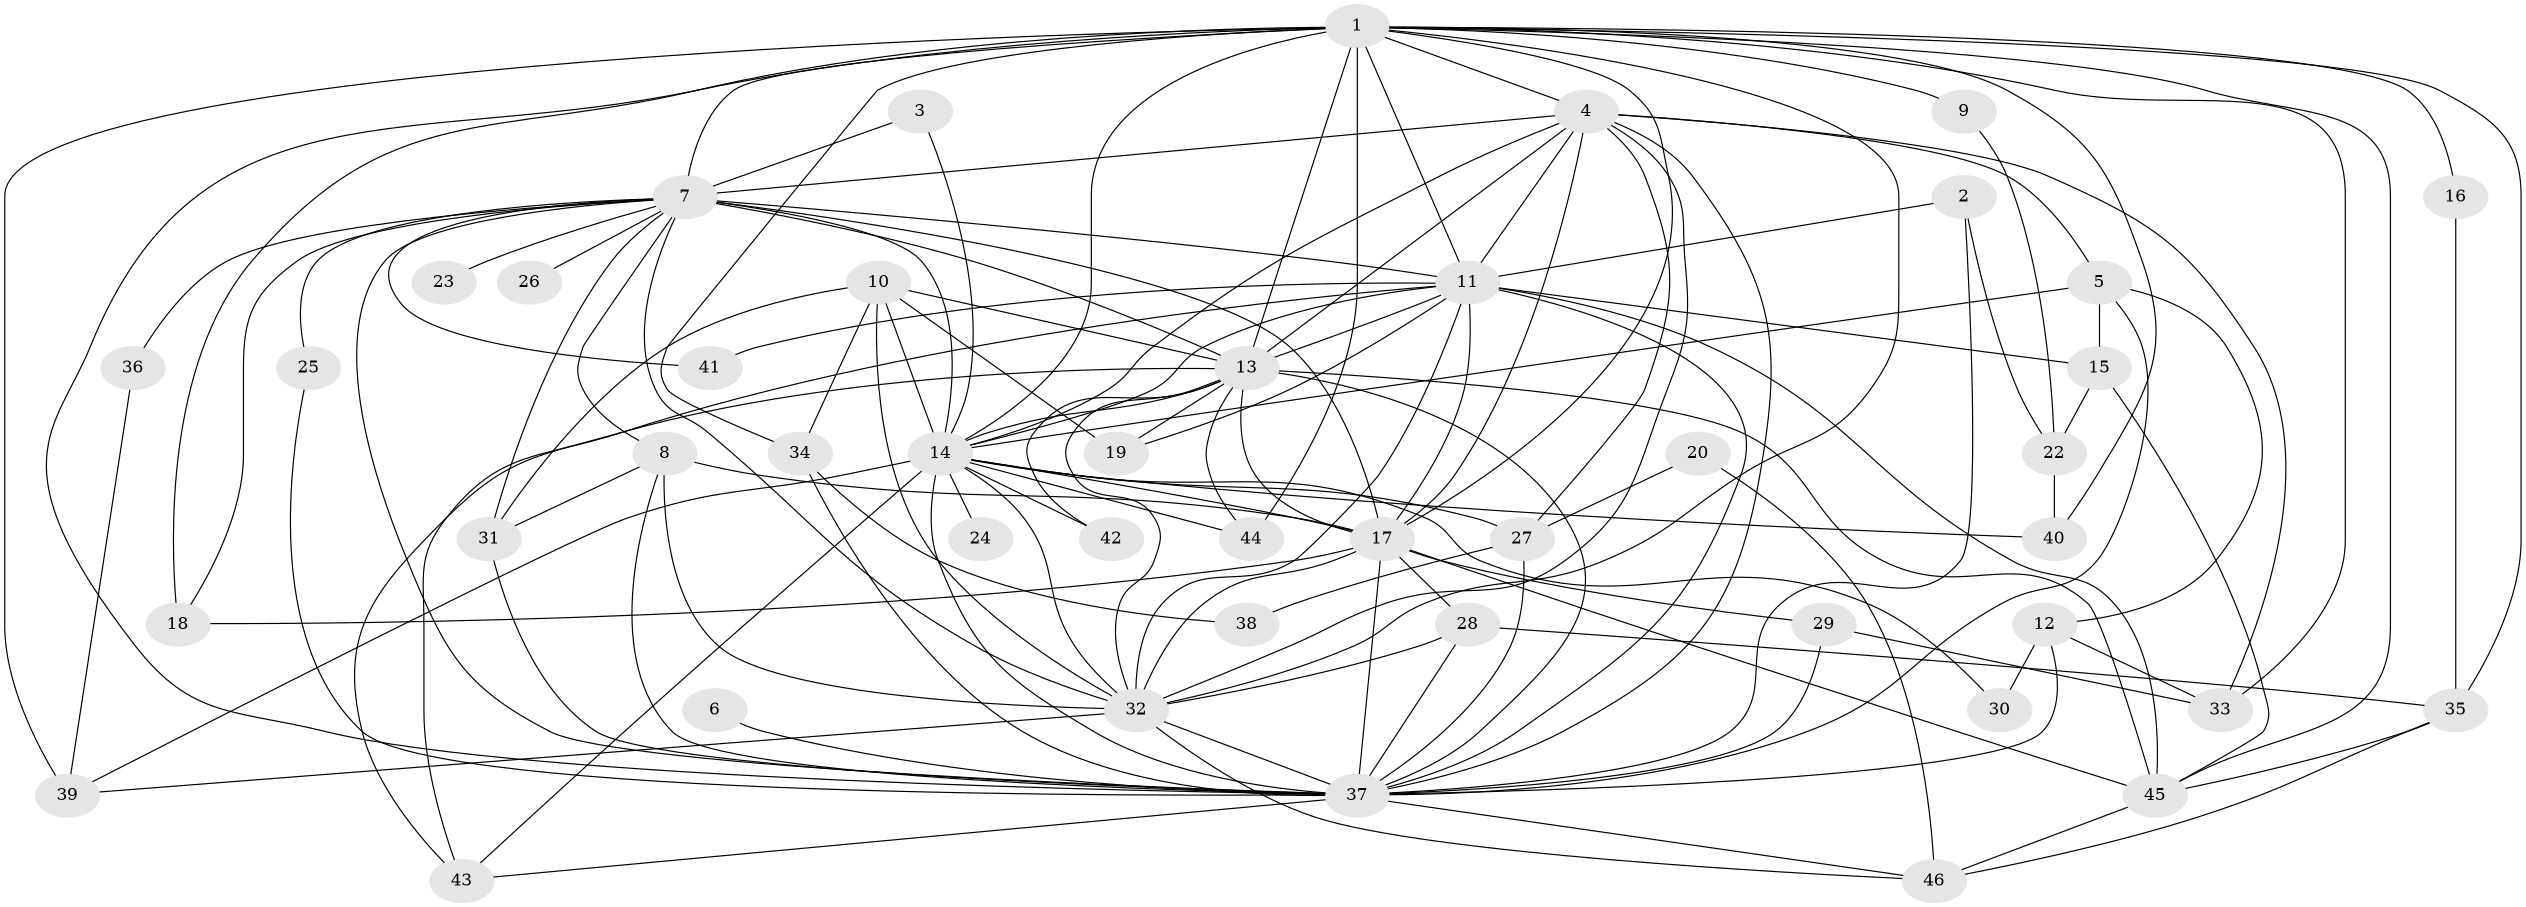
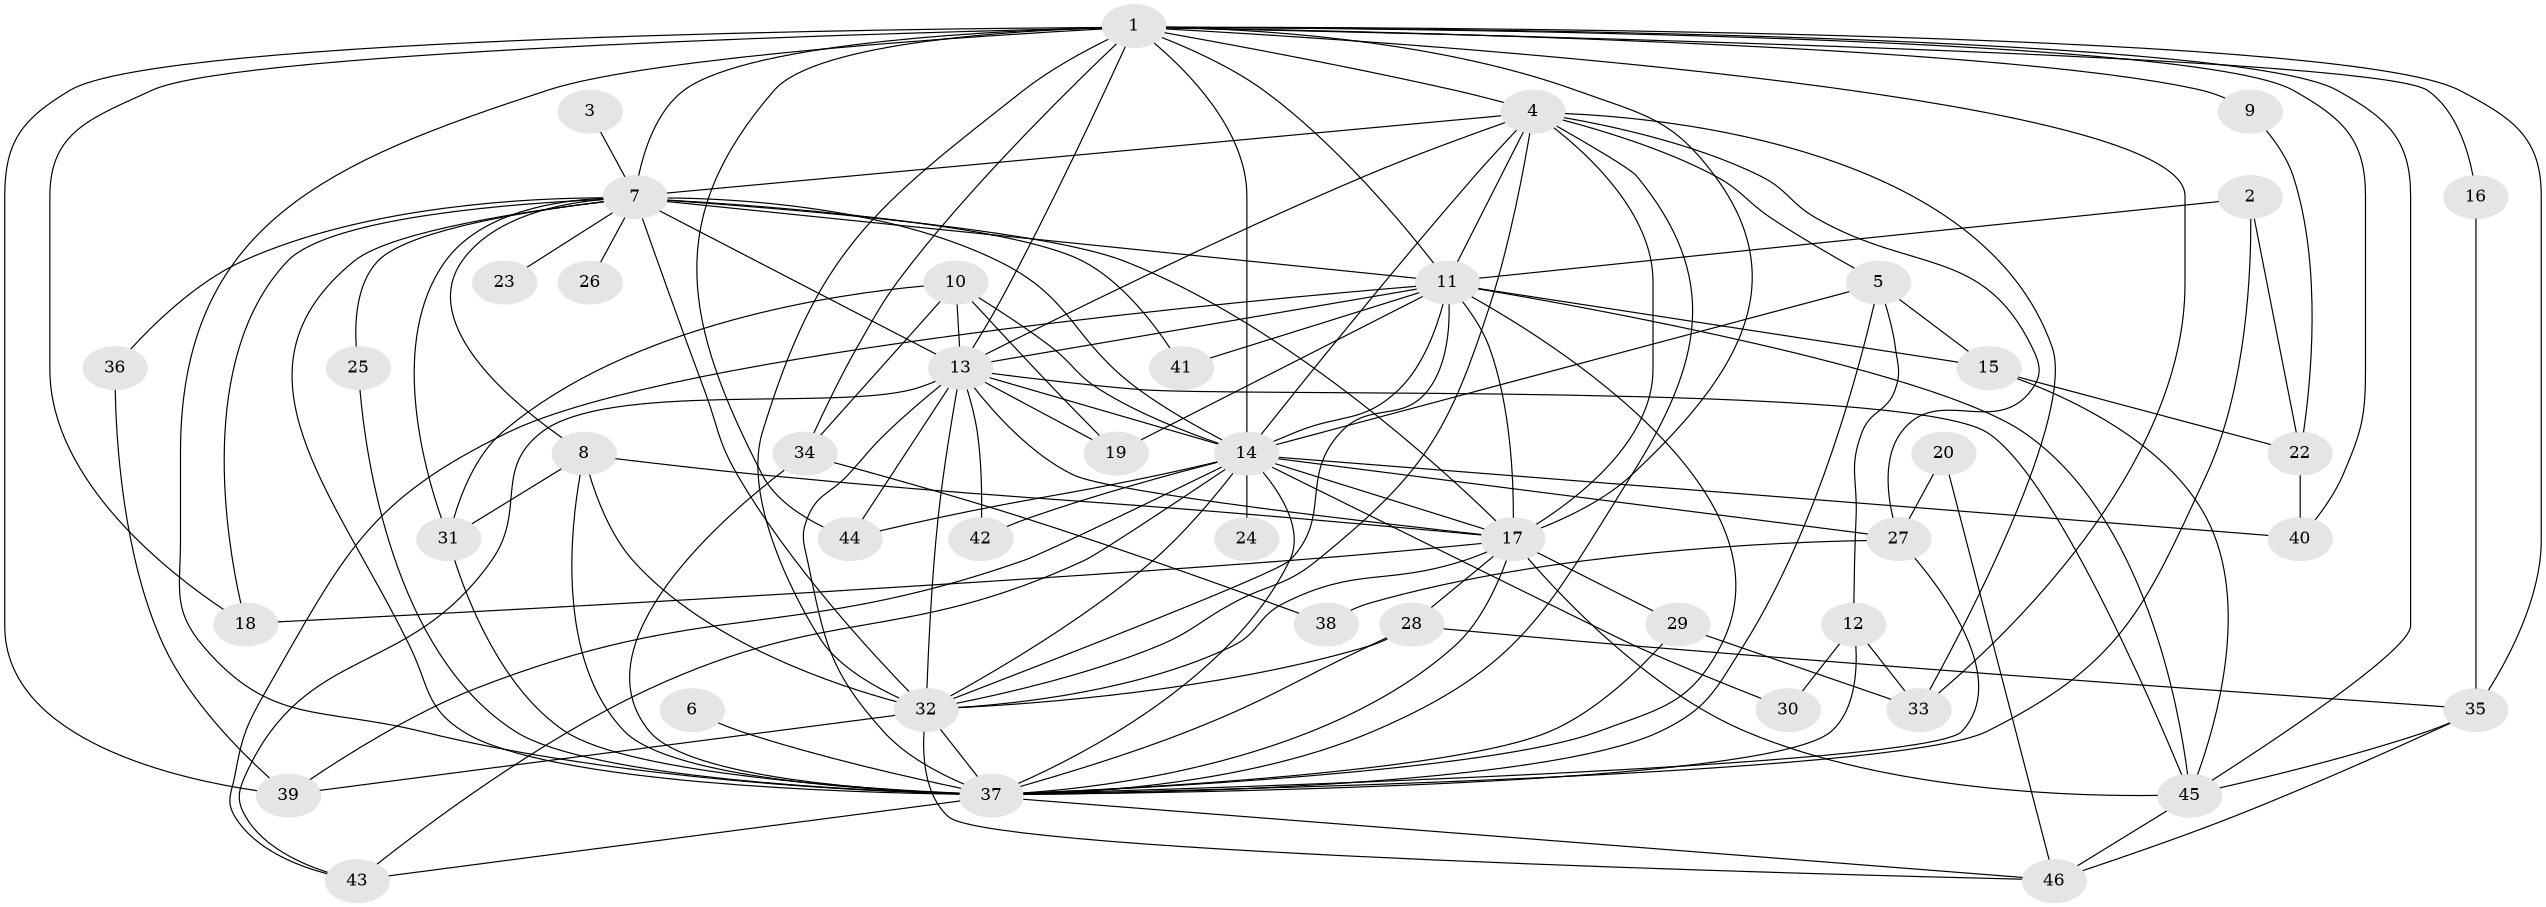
edge "3" -- "14": removed
edge "10" -- "32": removed
